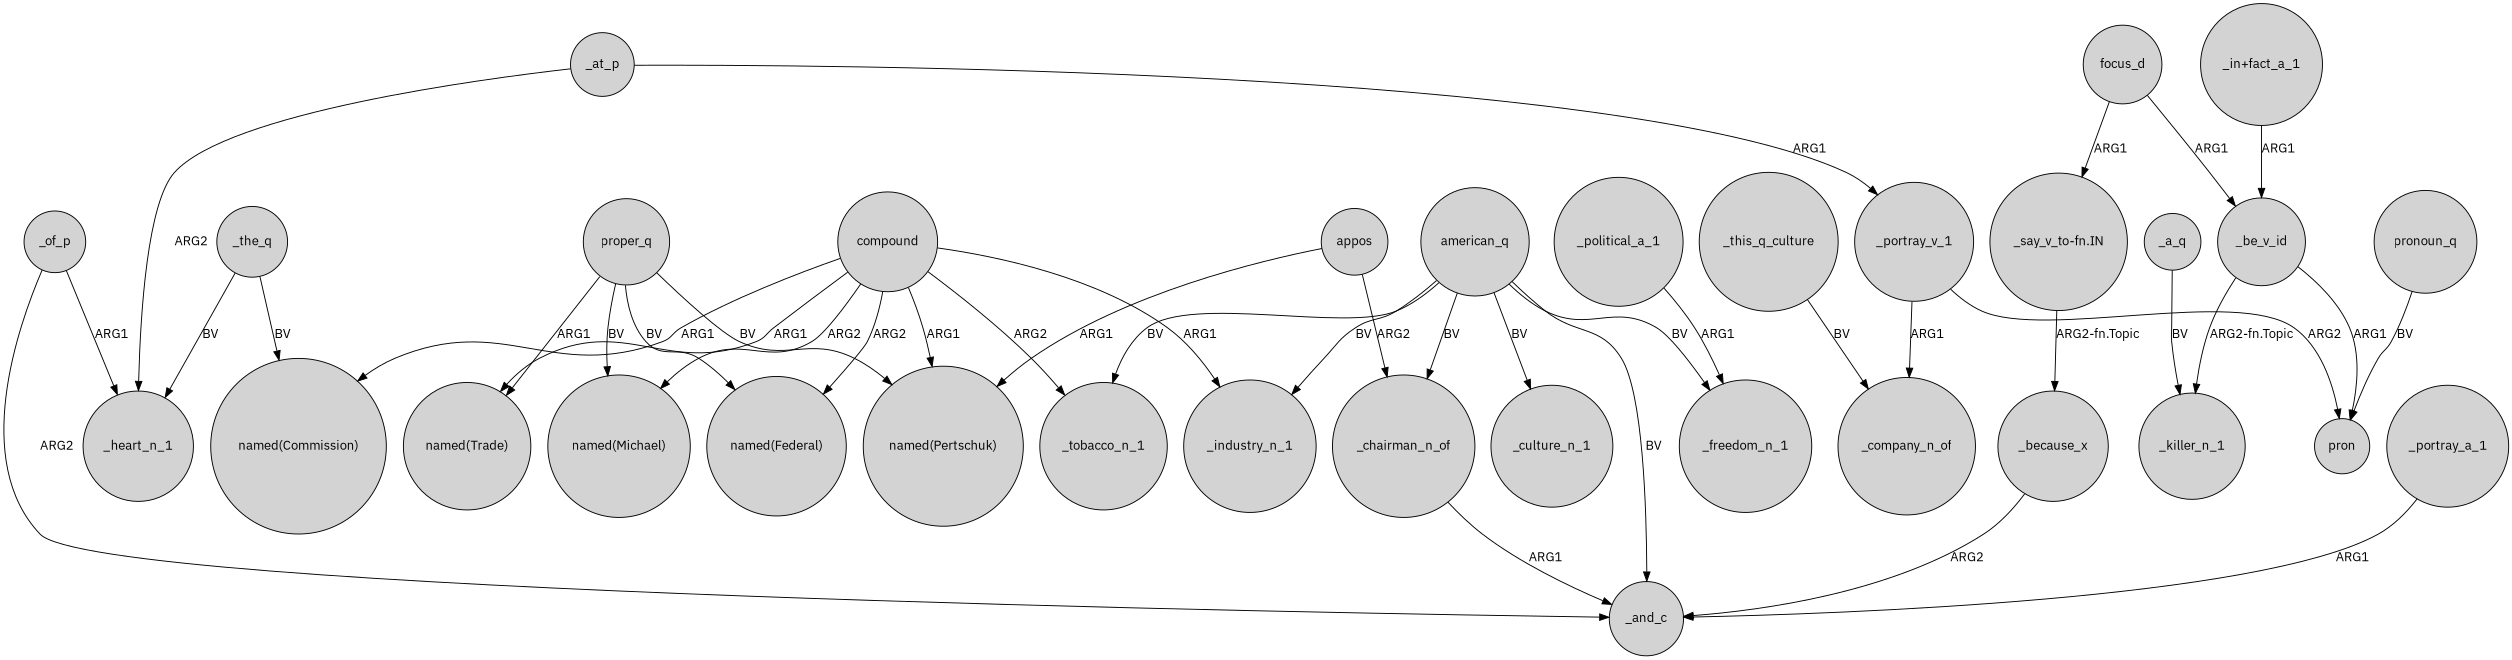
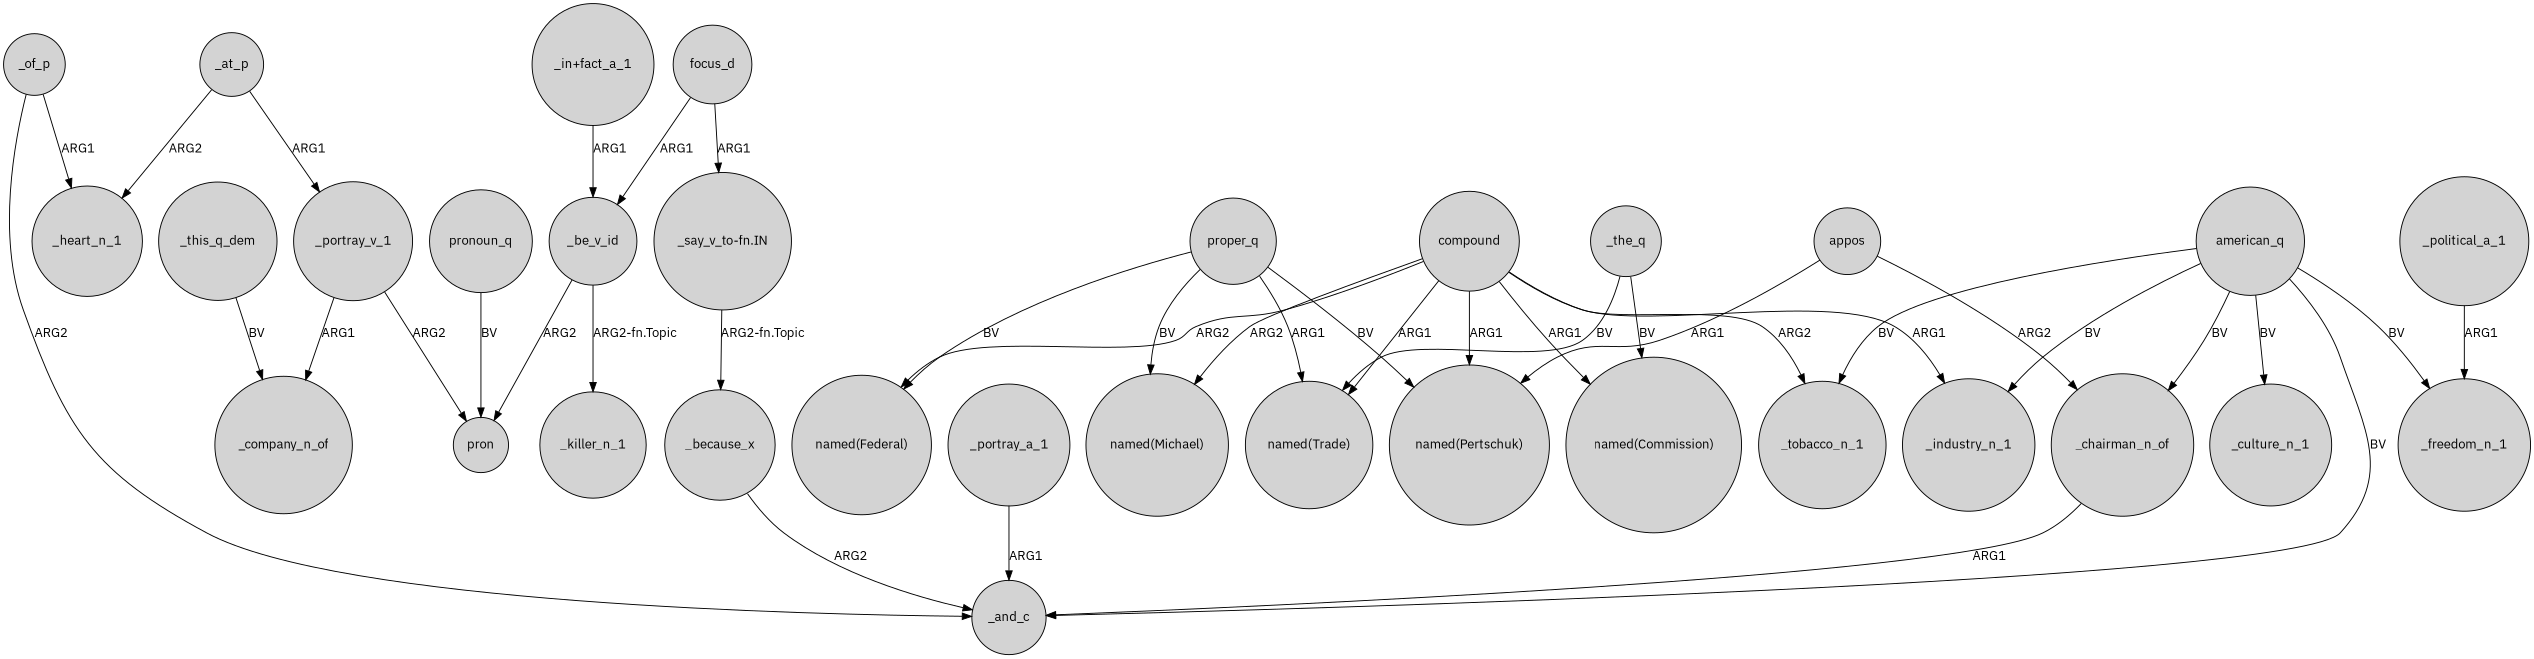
node "_this_q_culture": label "_this_q_culture" -> "_this_q_dem"
node "_a_q": removed
edge "_the_q" -> "_heart_n_1": now "_the_q" -> "named(Trade)"
edge "_be_v_id" -> "pron": label "ARG1" -> "ARG2"
